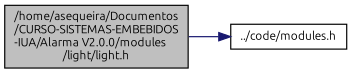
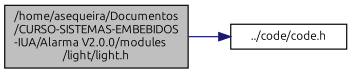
node "../code/modules.h": label "../code/modules.h" -> "../code/code.h"
